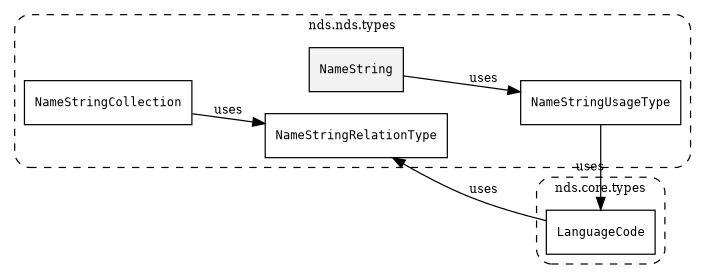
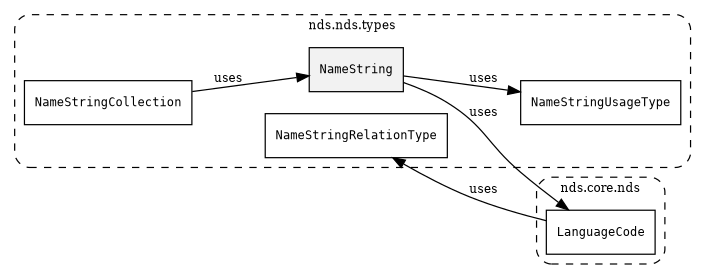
edge "NameStringCollection" -> "NameStringRelationType": now "NameStringCollection" -> "NameString"
edge "NameStringUsageType" -> "LanguageCode": now "NameString" -> "LanguageCode"
cluster "nds.core.types": label "nds.core.types" -> "nds.core.nds"
